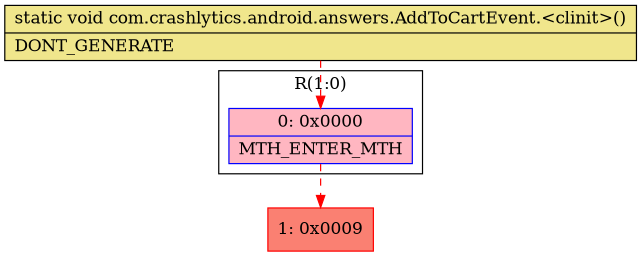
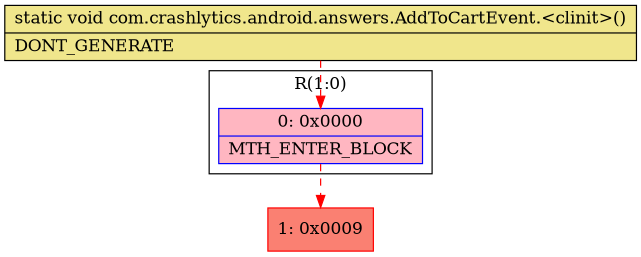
node "0: 0x0000": text "MTH_ENTER_MTH" -> "MTH_ENTER_BLOCK"
